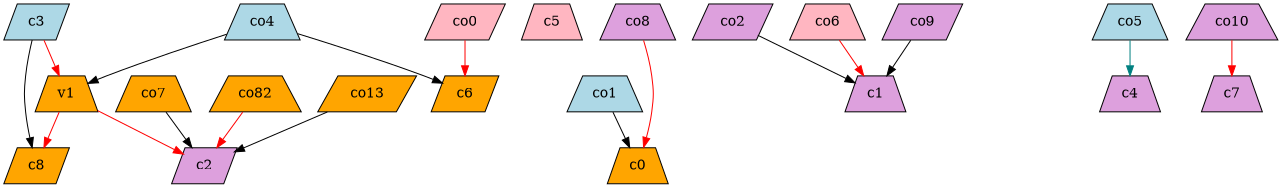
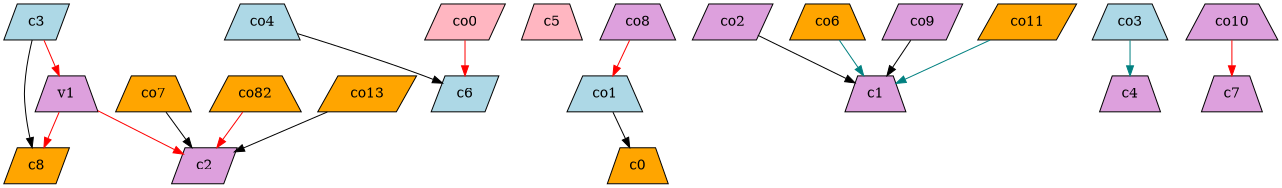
node "co6": fillcolor lightpink -> orange
node "co11": added
node "co5": label "co5" -> "co3"
edge "co6" -> "c1": color red -> teal
edge "co4" -> "v1": removed
edge "co8" -> "c0": now "co8" -> "co1"
node "v1": fillcolor orange -> plum
node "c6": fillcolor orange -> lightblue
